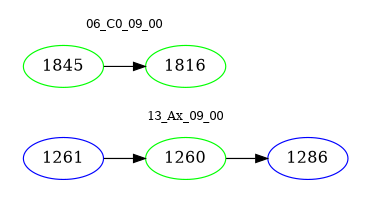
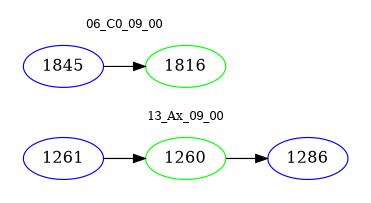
node "1845": color green -> blue
